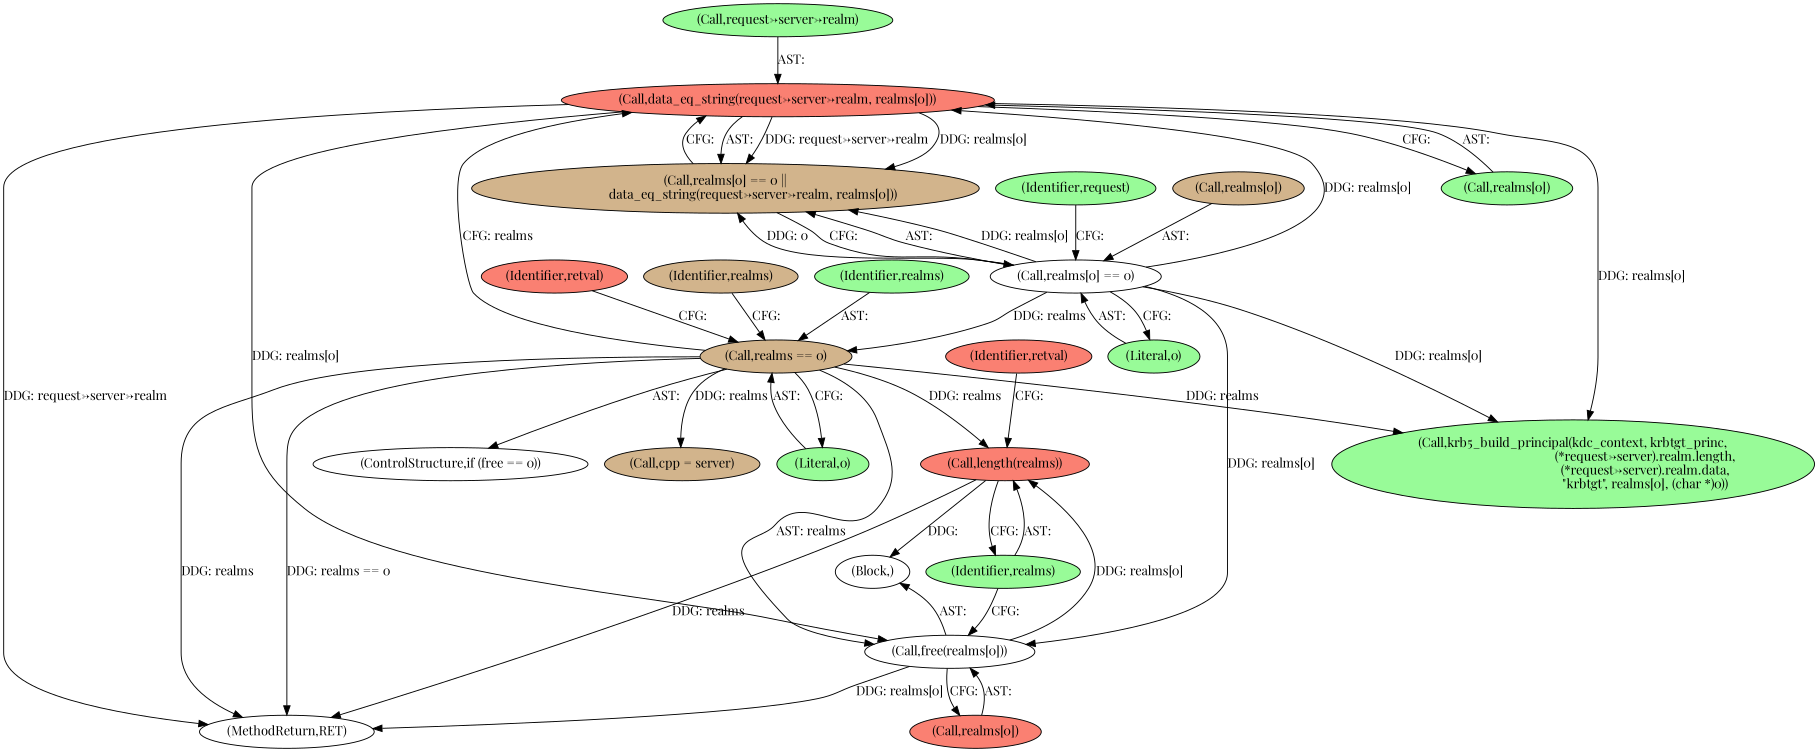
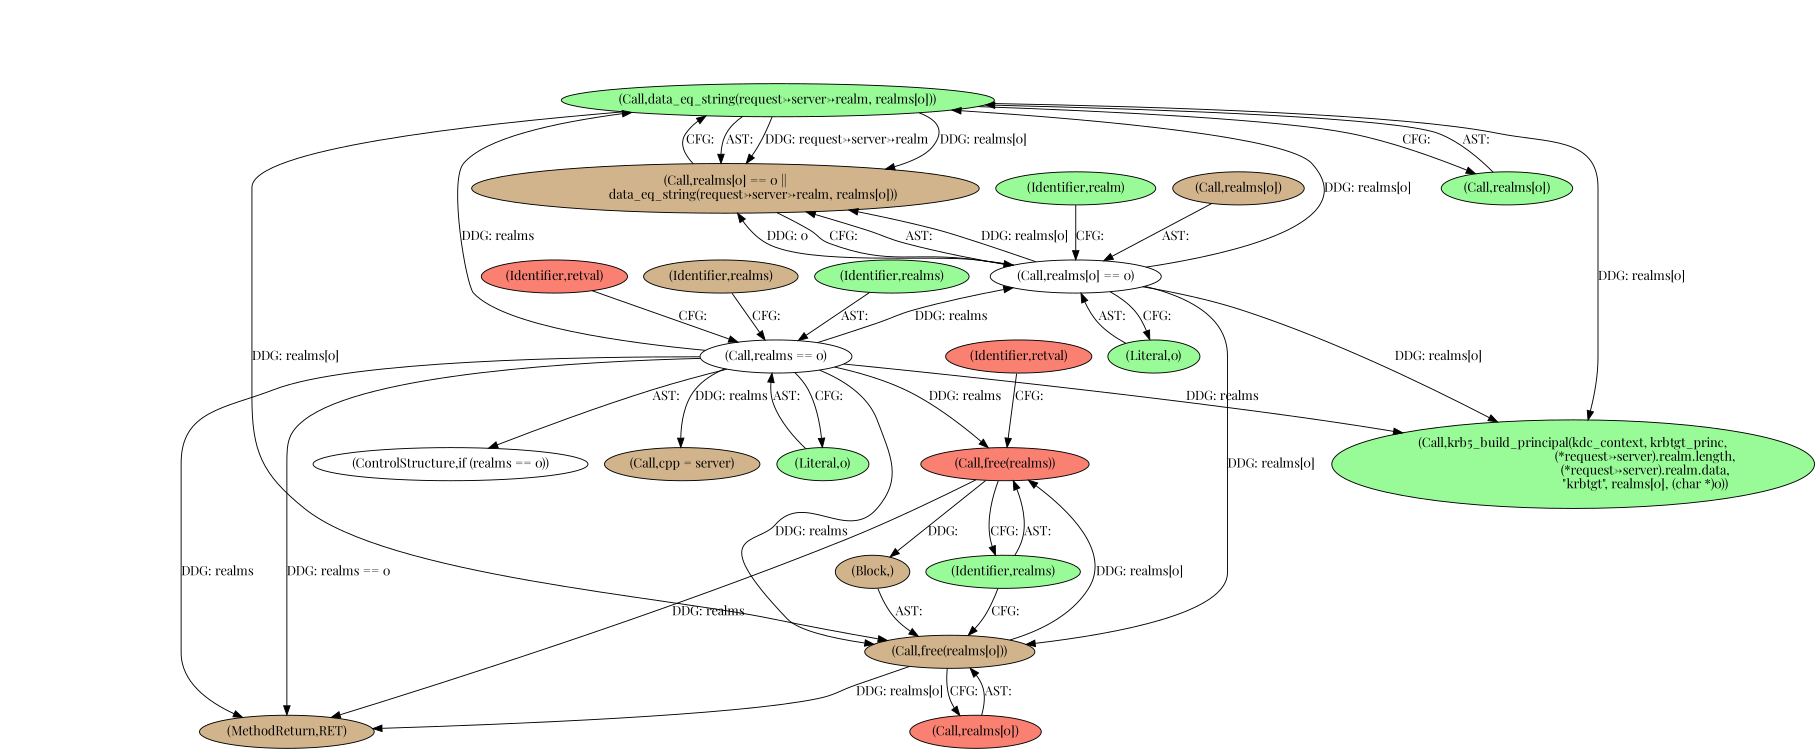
node "(Call,request->server->realm)": removed
node "(Call,data_eq_string(request->server->realm, realms[0]))": fillcolor salmon -> palegreen
node "(Identifier,request)": label "(Identifier,request)" -> "(Identifier,realm)"
edge "(Call,realms == 0)" -> "(Call,data_eq_string(request->server->realm, realms[0]))": label "CFG: realms" -> "DDG: realms"
edge "(Call,data_eq_string(request->server->realm, realms[0]))" -> "(MethodReturn,RET)": removed, label "DDG: request->server->realm"
edge "(Call,realms[0] == 0)" -> "(Call,realms == 0)": reversed
node "(Call,realms == 0)": fillcolor tan -> white
node "(ControlStructure,if (free == 0))": label "(ControlStructure,if (free == 0))" -> "(ControlStructure,if (realms == 0))"
node "(Call,length(realms))": label "(Call,length(realms))" -> "(Call,free(realms))"
edge "(Call,realms == 0)" -> "(Call,free(realms[0]))": label "AST: realms" -> "DDG: realms"
node "(Block,)": fillcolor white -> tan
edge "(Call,free(realms[0]))" -> "(Block,)": reversed
node "(Call,free(realms[0]))": fillcolor white -> tan
node "(MethodReturn,RET)": fillcolor white -> tan
